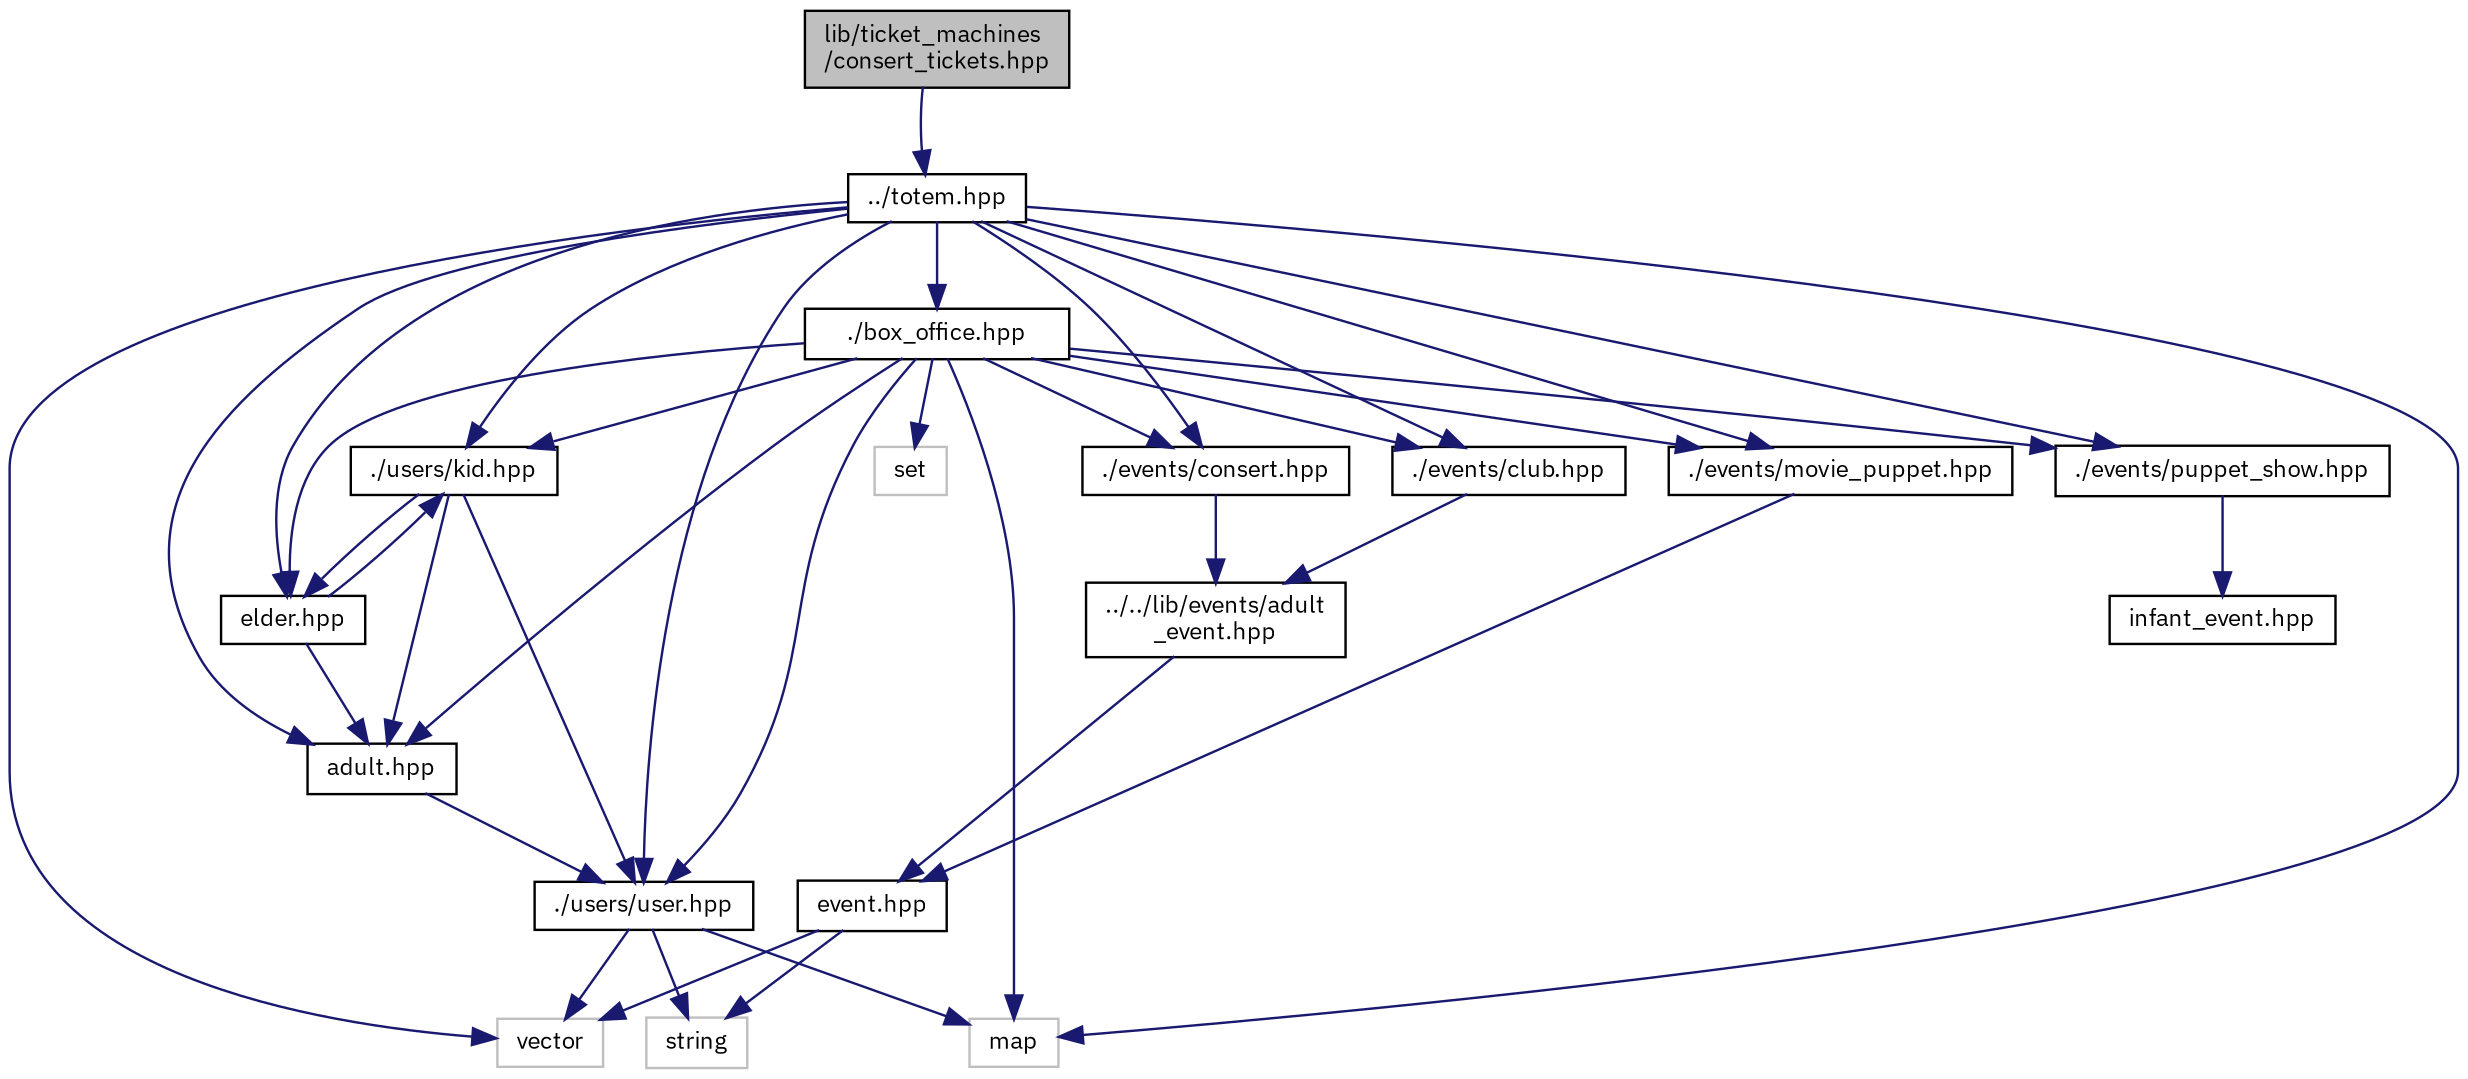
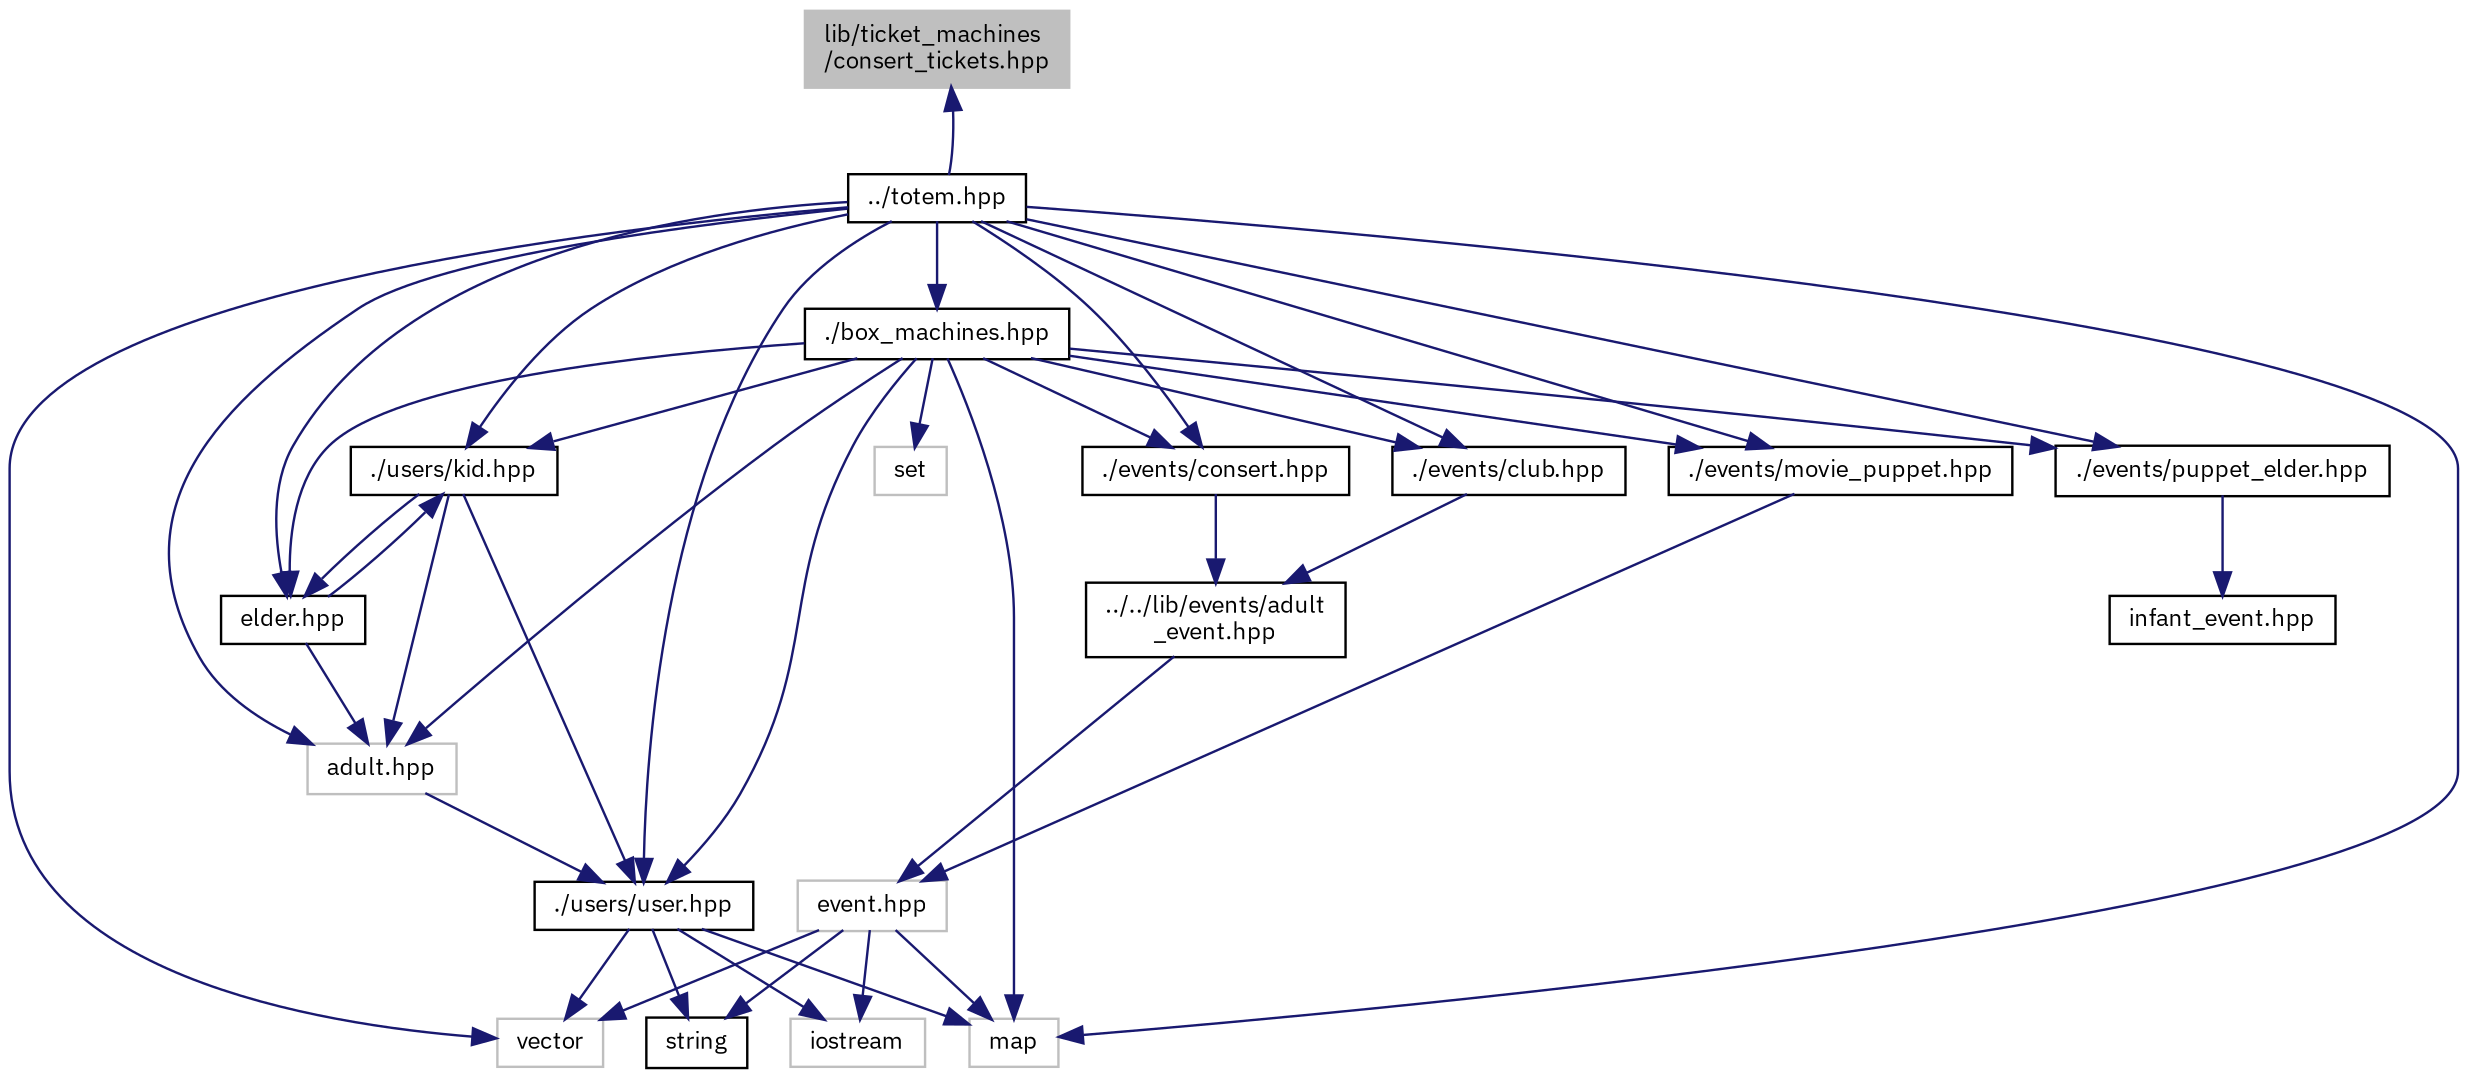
node "lib/ticket_machines /consert_tickets.hpp": color black -> grey75
edge "lib/ticket_machines /consert_tickets.hpp" -> "../totem.hpp": reversed
node "./box_office.hpp": label "./box_office.hpp" -> "./box_machines.hpp"
node "./events/puppet_show.hpp": label "./events/puppet_show.hpp" -> "./events/puppet_elder.hpp"
node "adult.hpp": color black -> grey75
node "event.hpp": color black -> grey75
edge "event.hpp" -> "map": added
node "string": color grey75 -> black
node "iostream": added
